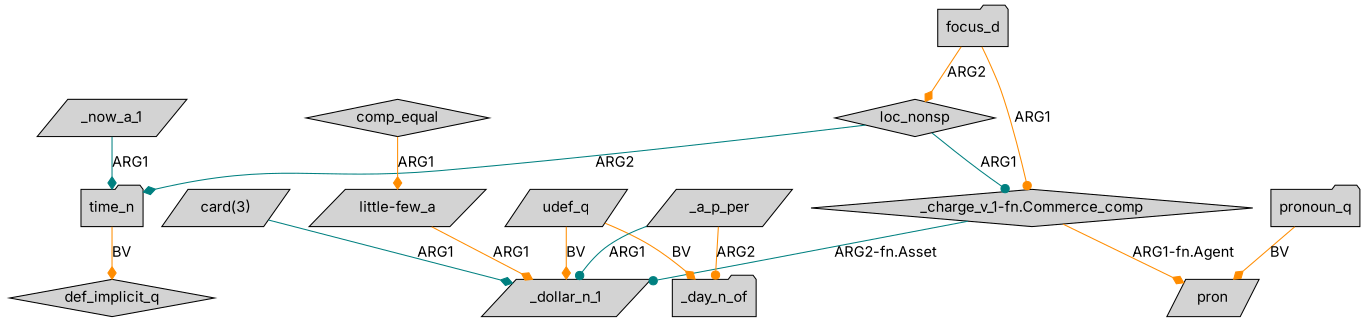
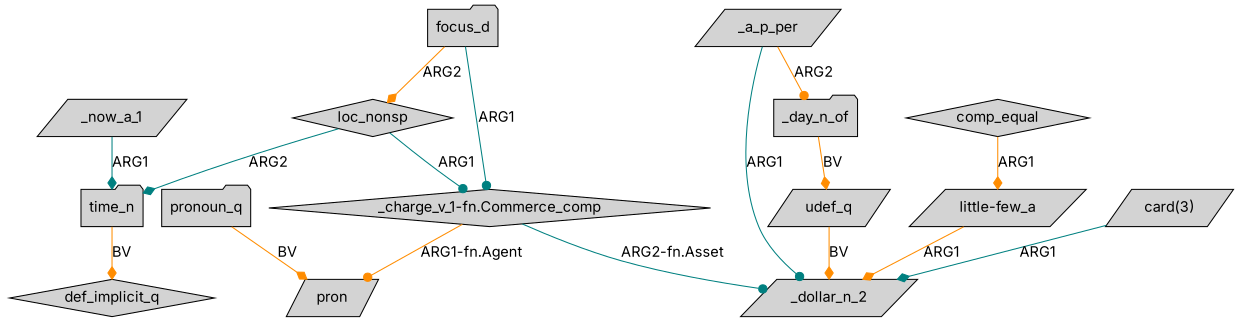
edge "focus_d" -> "_charge_v_1-fn.Commerce_comp": color darkorange -> teal
edge "udef_q" -> "_day_n_of": reversed
edge "_charge_v_1-fn.Commerce_comp" -> "pron": arrowhead diamond -> dot
node "_dollar_n_1": label "_dollar_n_1" -> "_dollar_n_2"
